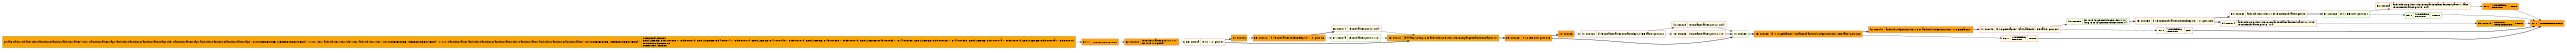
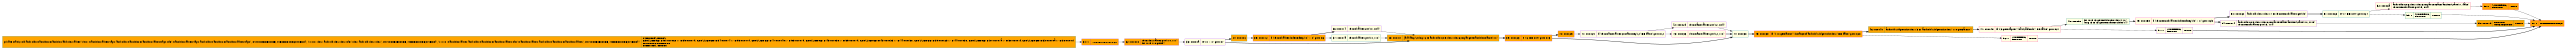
node "46: 0x0040": color deeppink -> teal
node "57: ?": text "core" -> "return"
